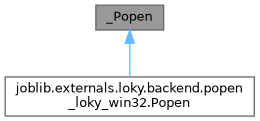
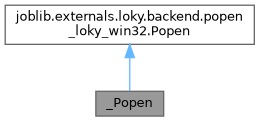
edge "joblib.externals.loky.backend.popen _loky_win32.Popen" -> "_Popen": reversed
